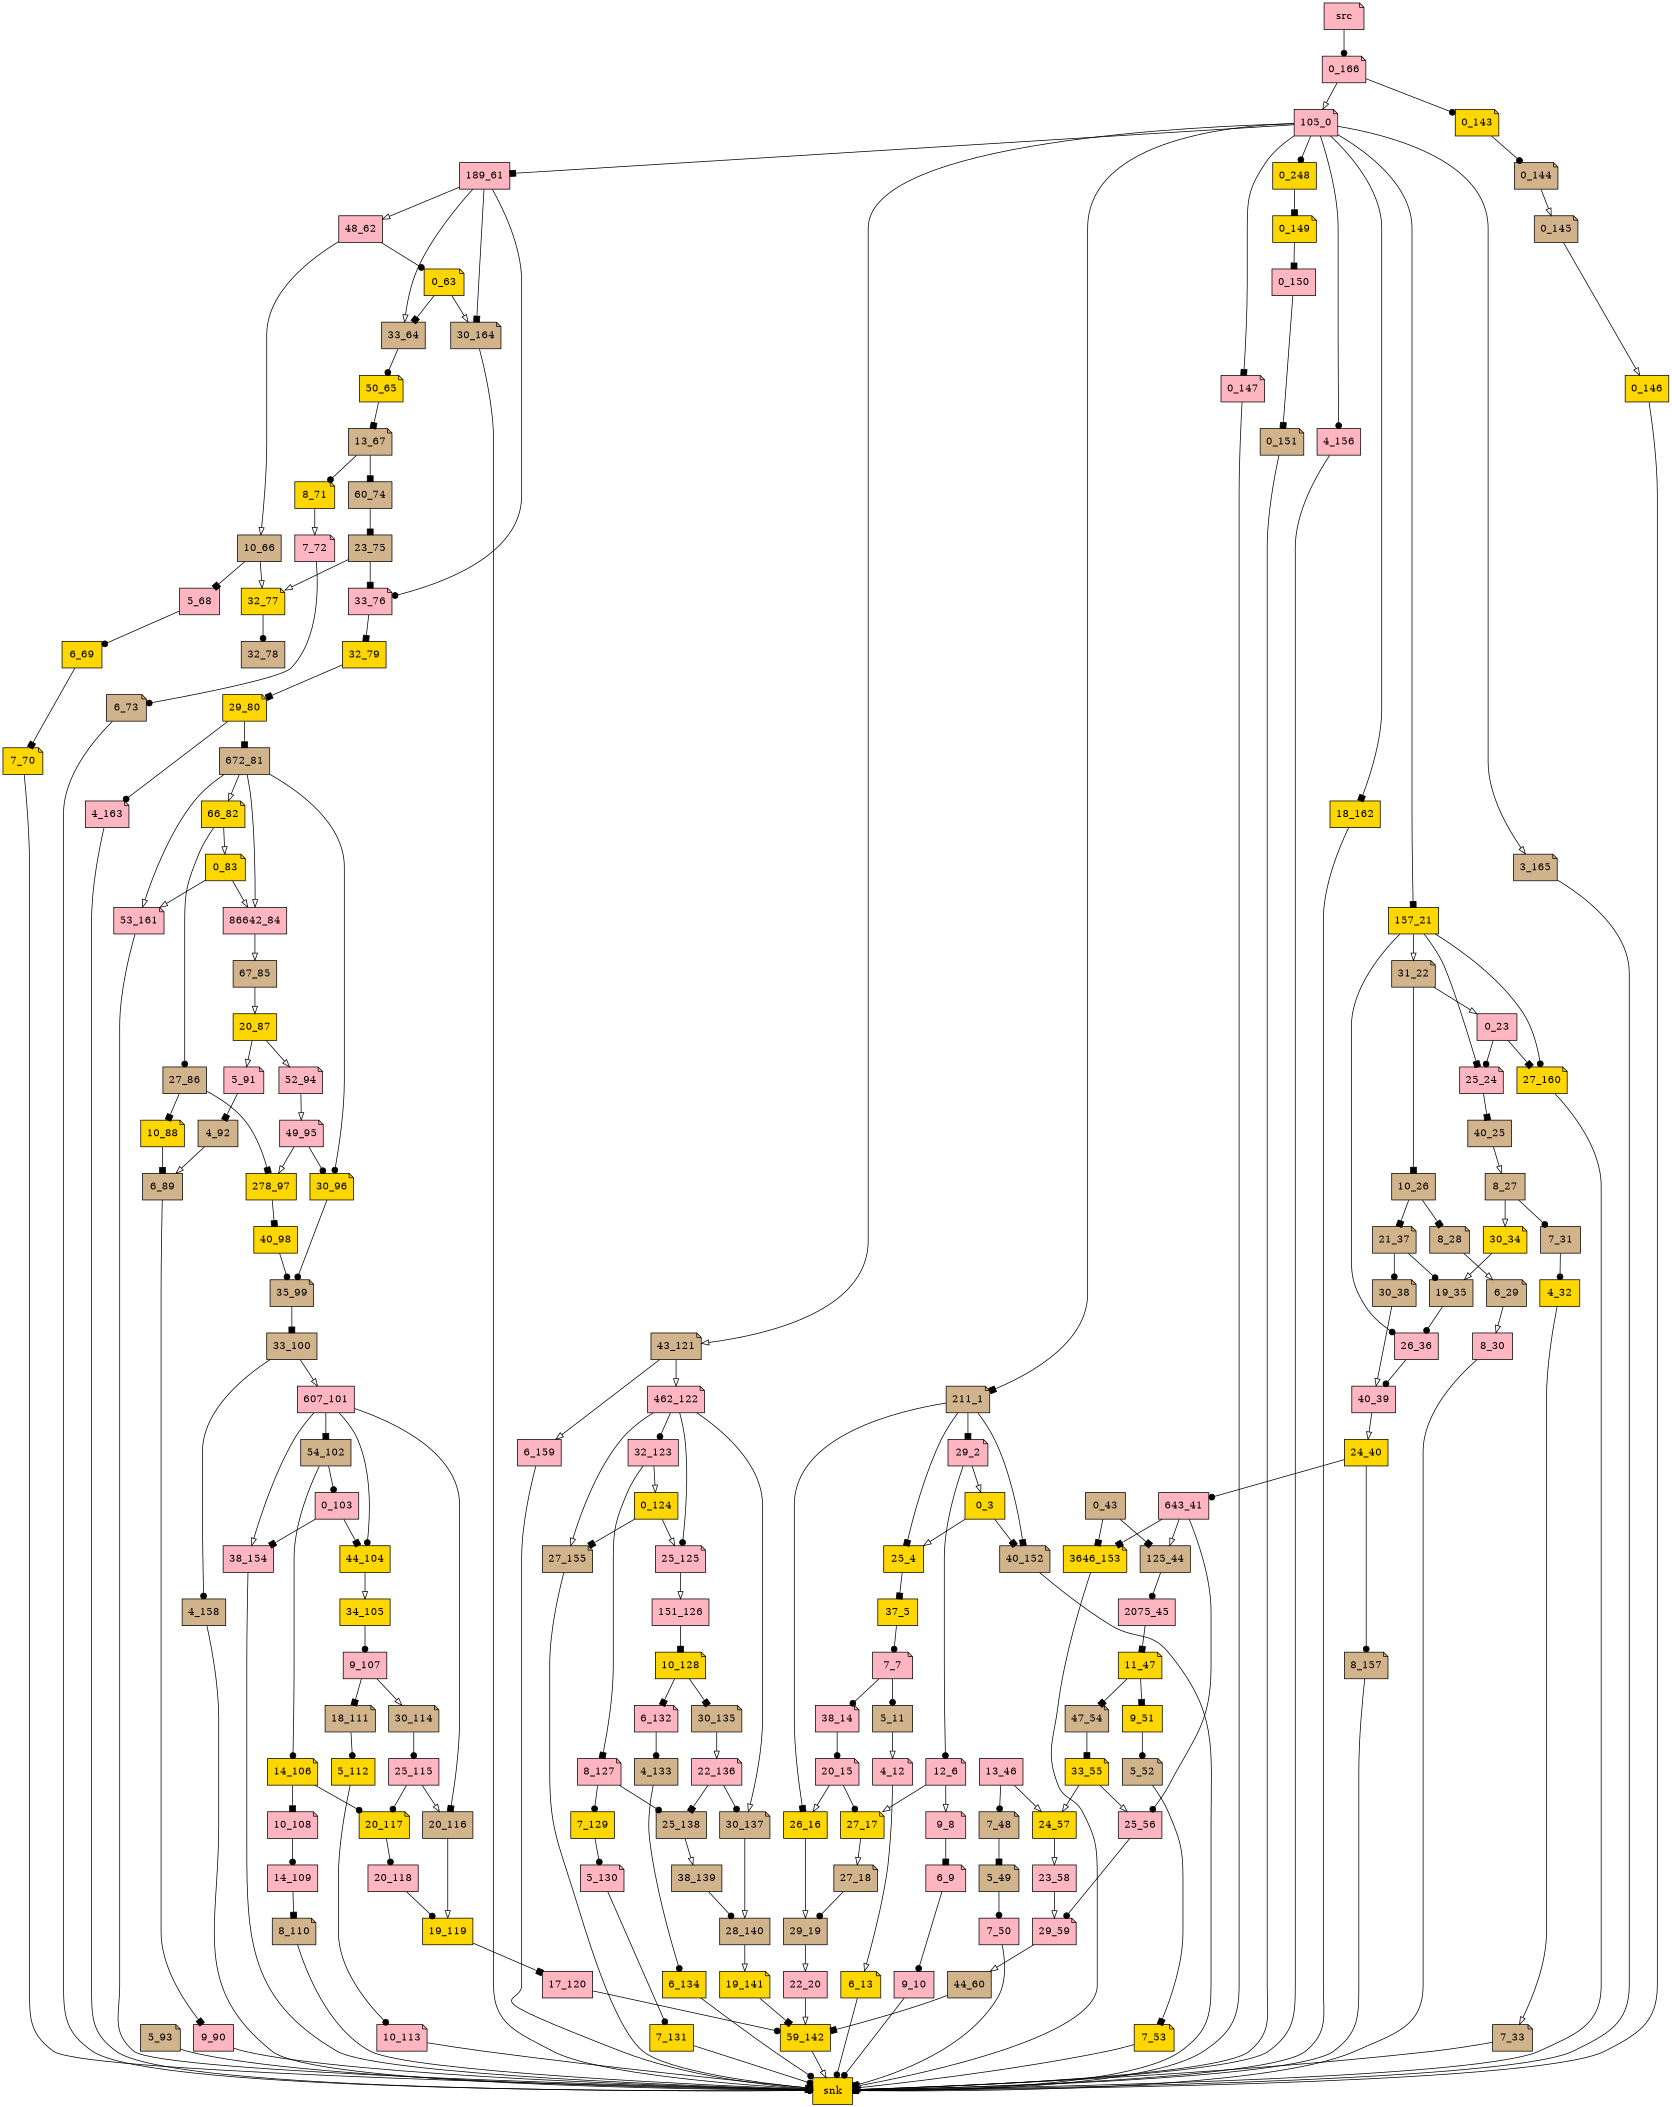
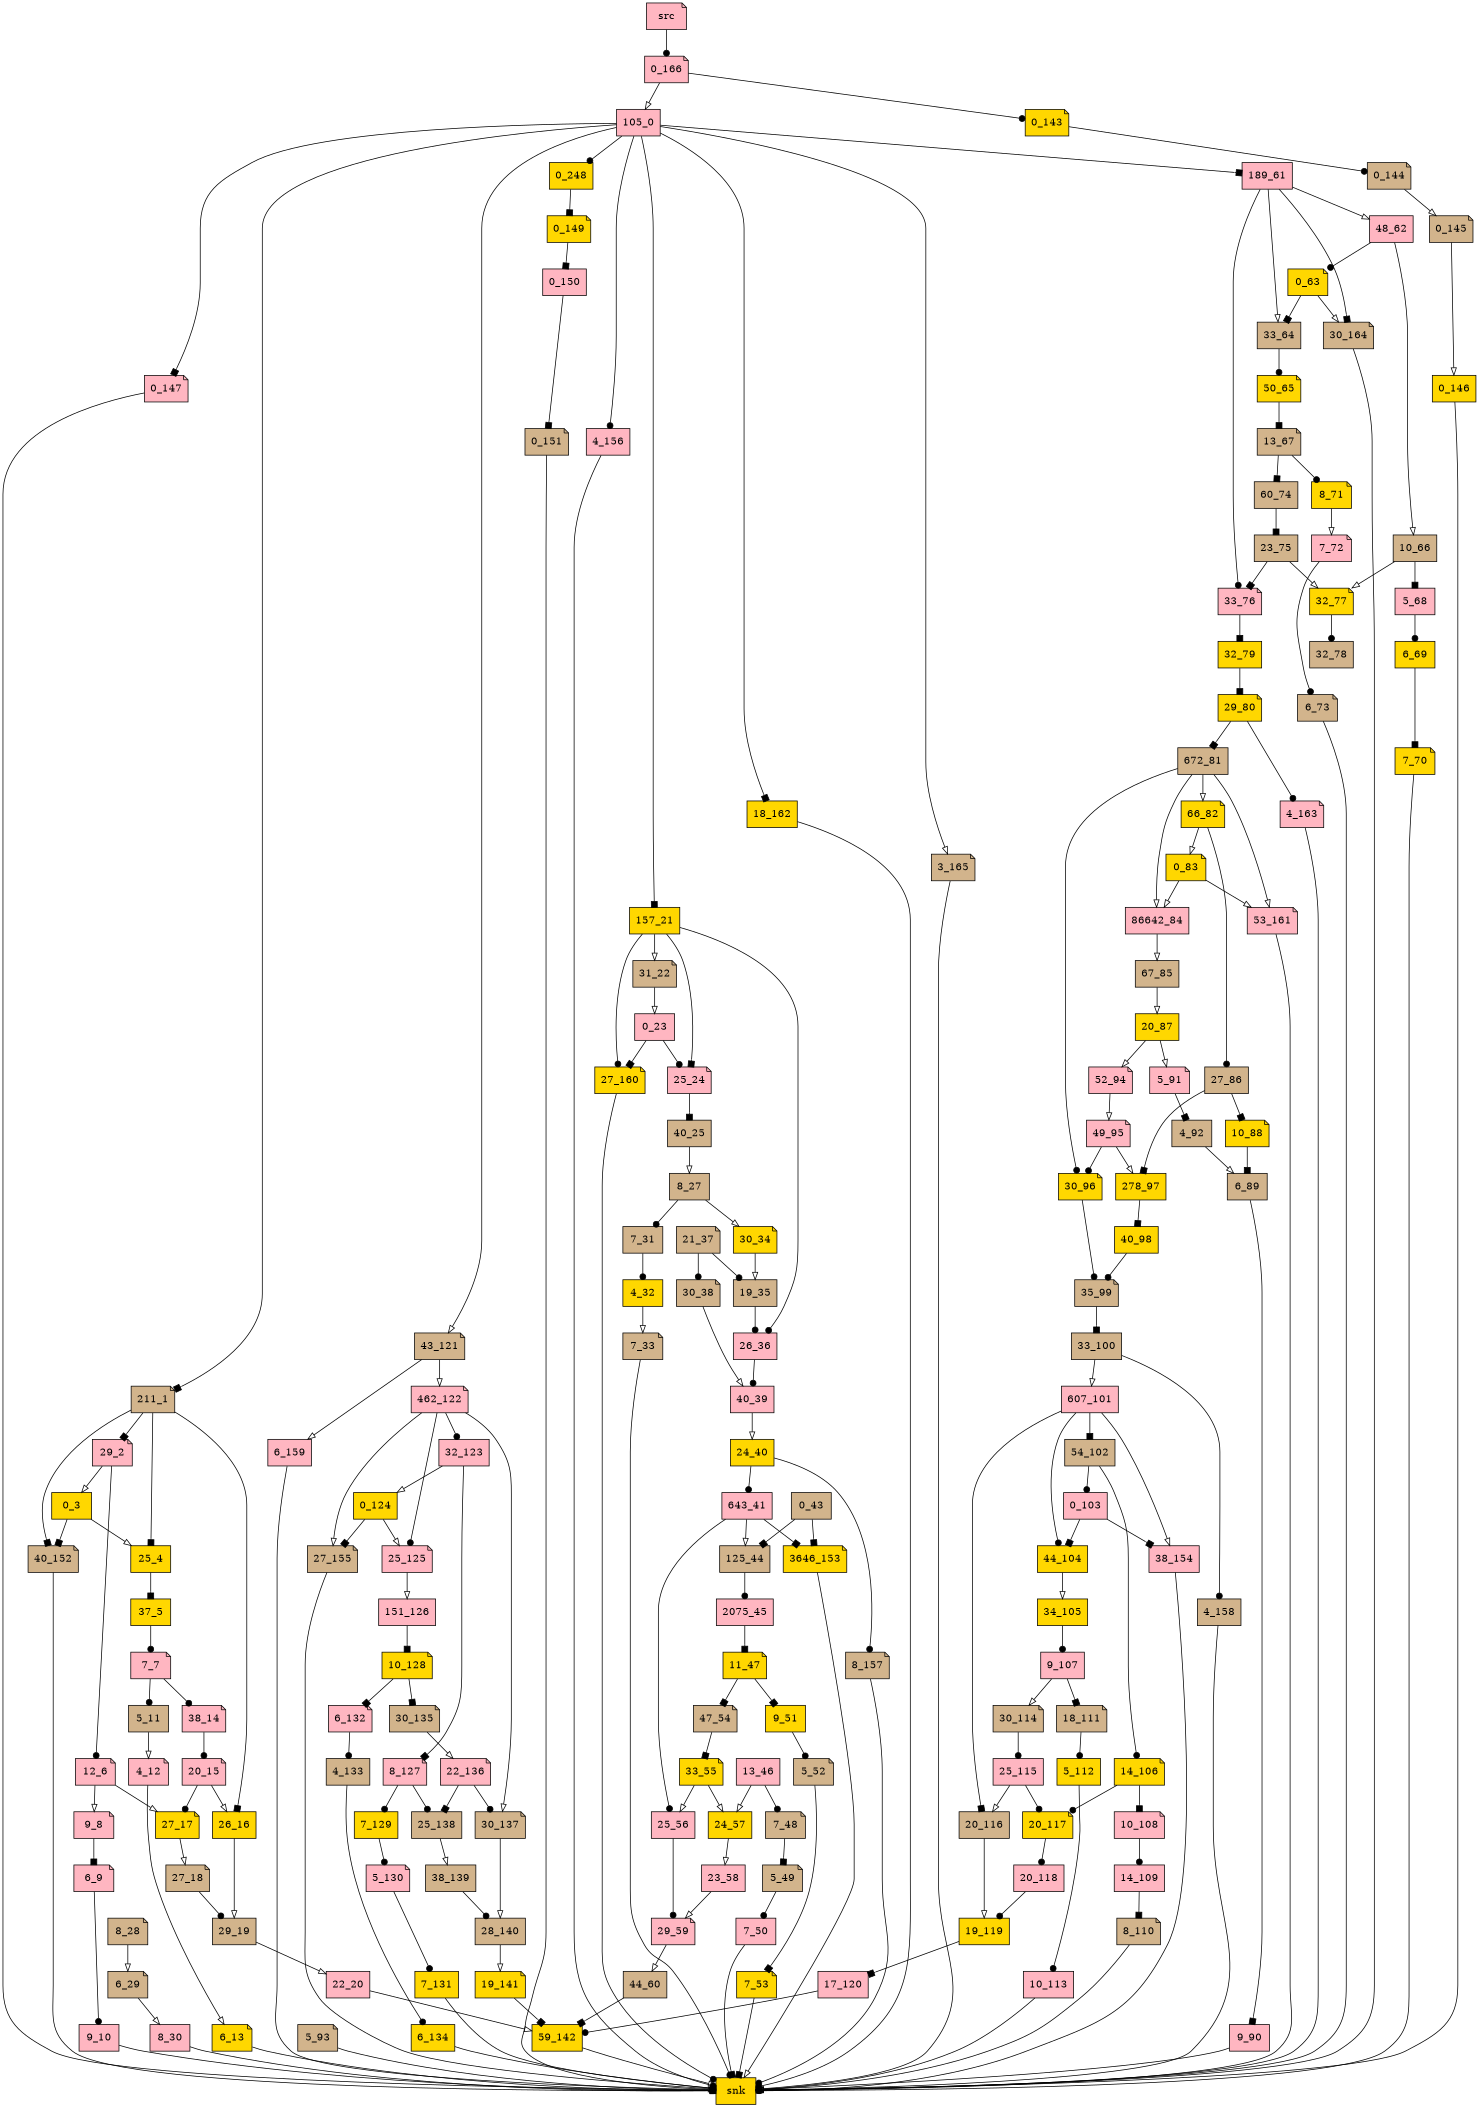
node "105_0": shape note -> box
node "10_26": removed
node "10_113": shape note -> box
